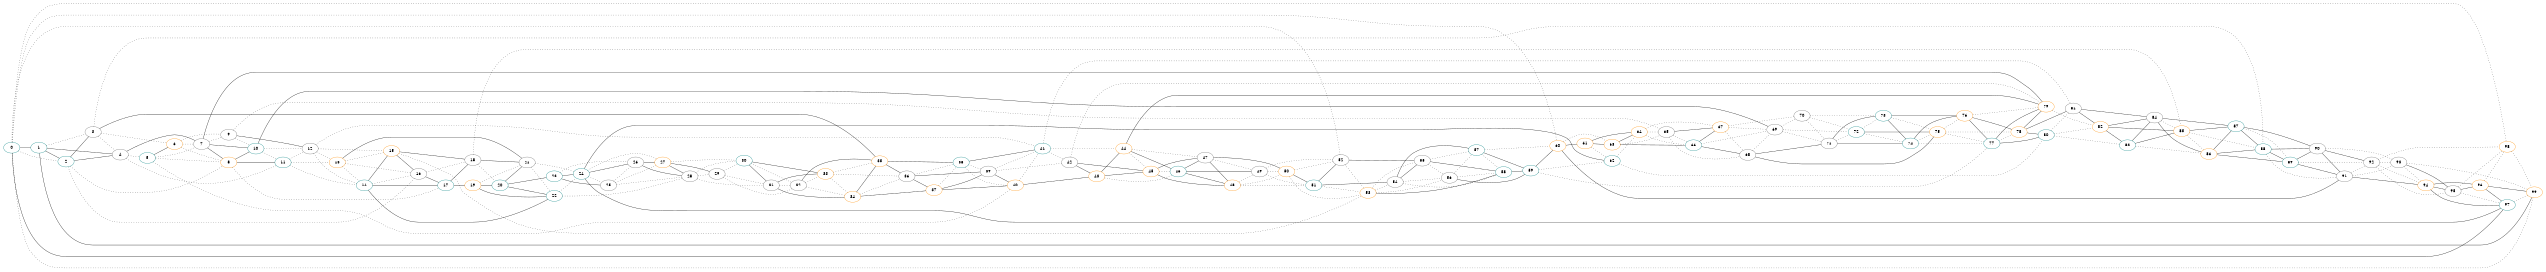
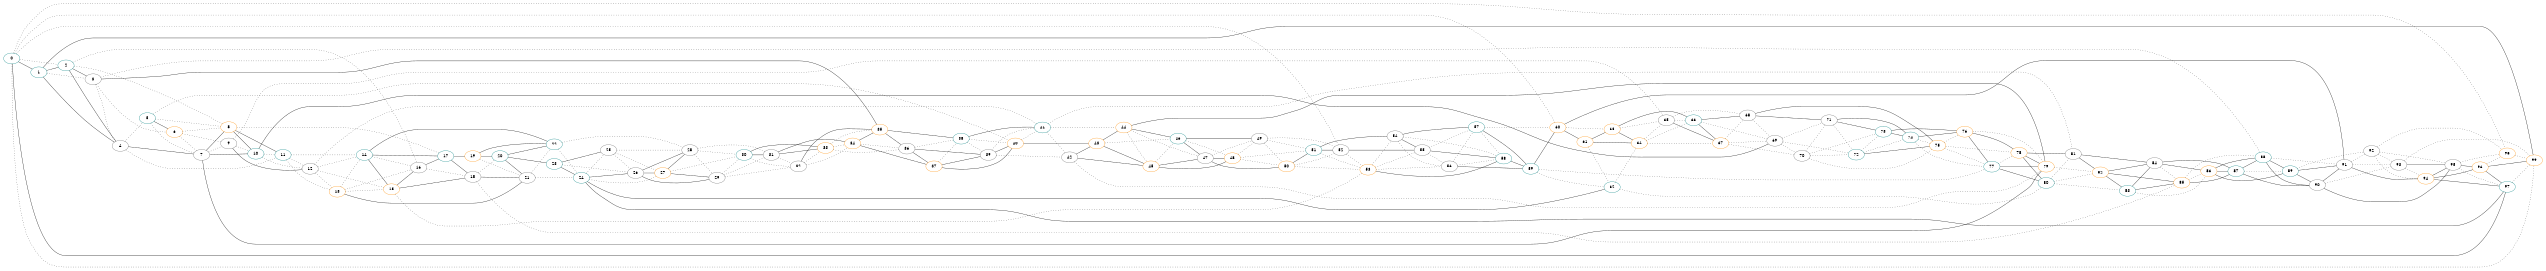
edge "73" -- "75": now "70" -- "75"
edge "90" -- "92": now "90" -- "95"
edge "46" -- "48": style solid -> dotted
edge "26" -- "29": added
